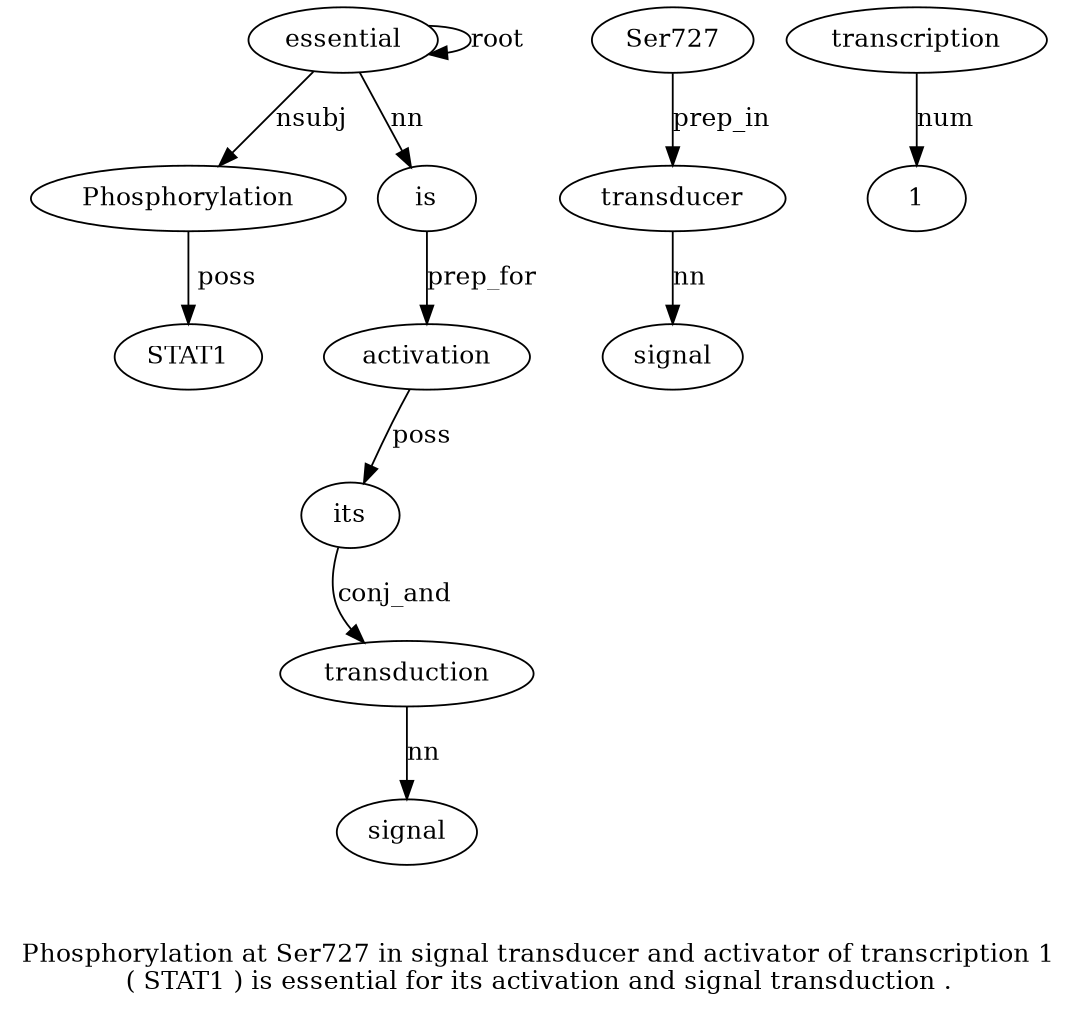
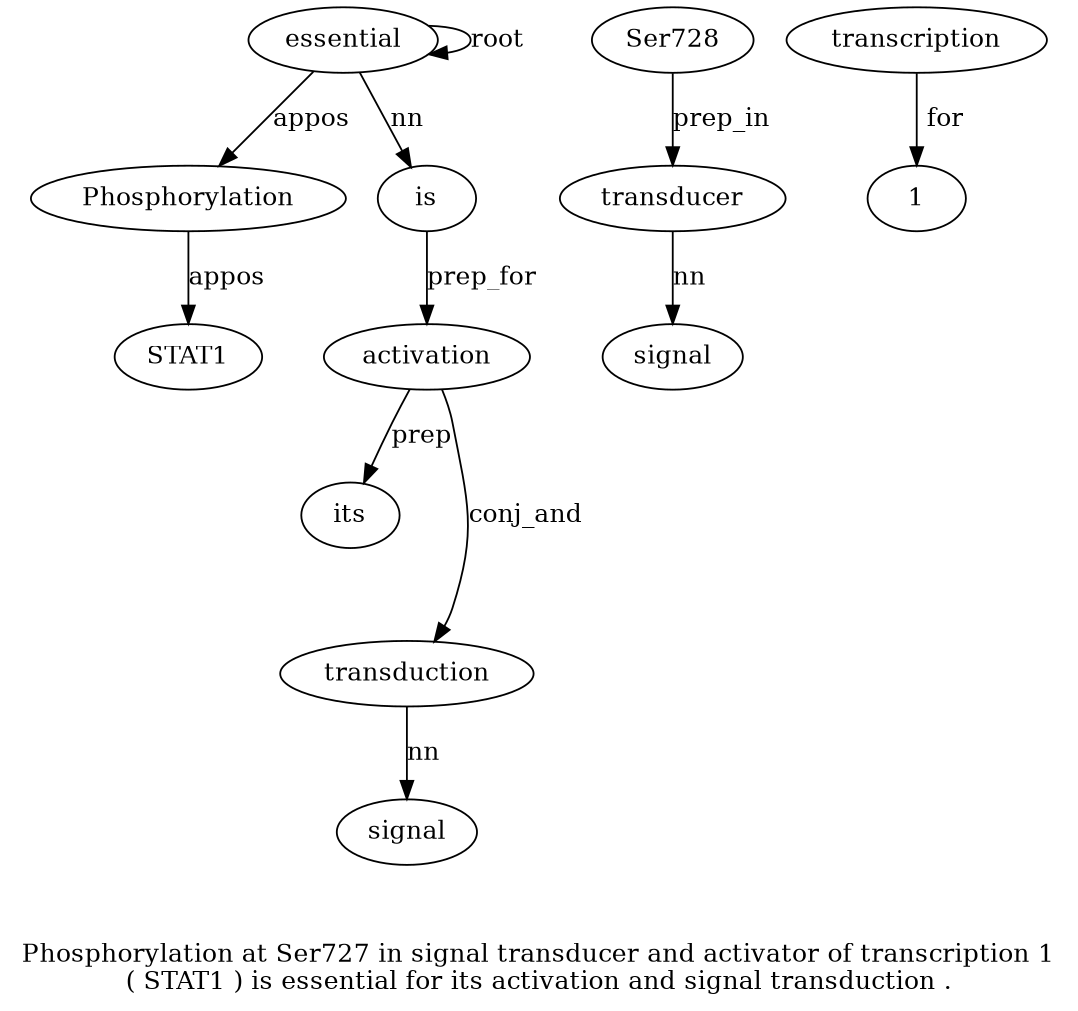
node "Ser727": label "Ser727" -> "Ser728"
edge "essential" -> "Phosphorylation": label "nsubj" -> "appos"
edge "transcription" -> "1": label "num" -> "for"
edge "Phosphorylation" -> "STAT1": label "poss" -> "appos"
edge "activation" -> "its": label "poss" -> "prep"
edge "its" -> "transduction": now "activation" -> "transduction"
